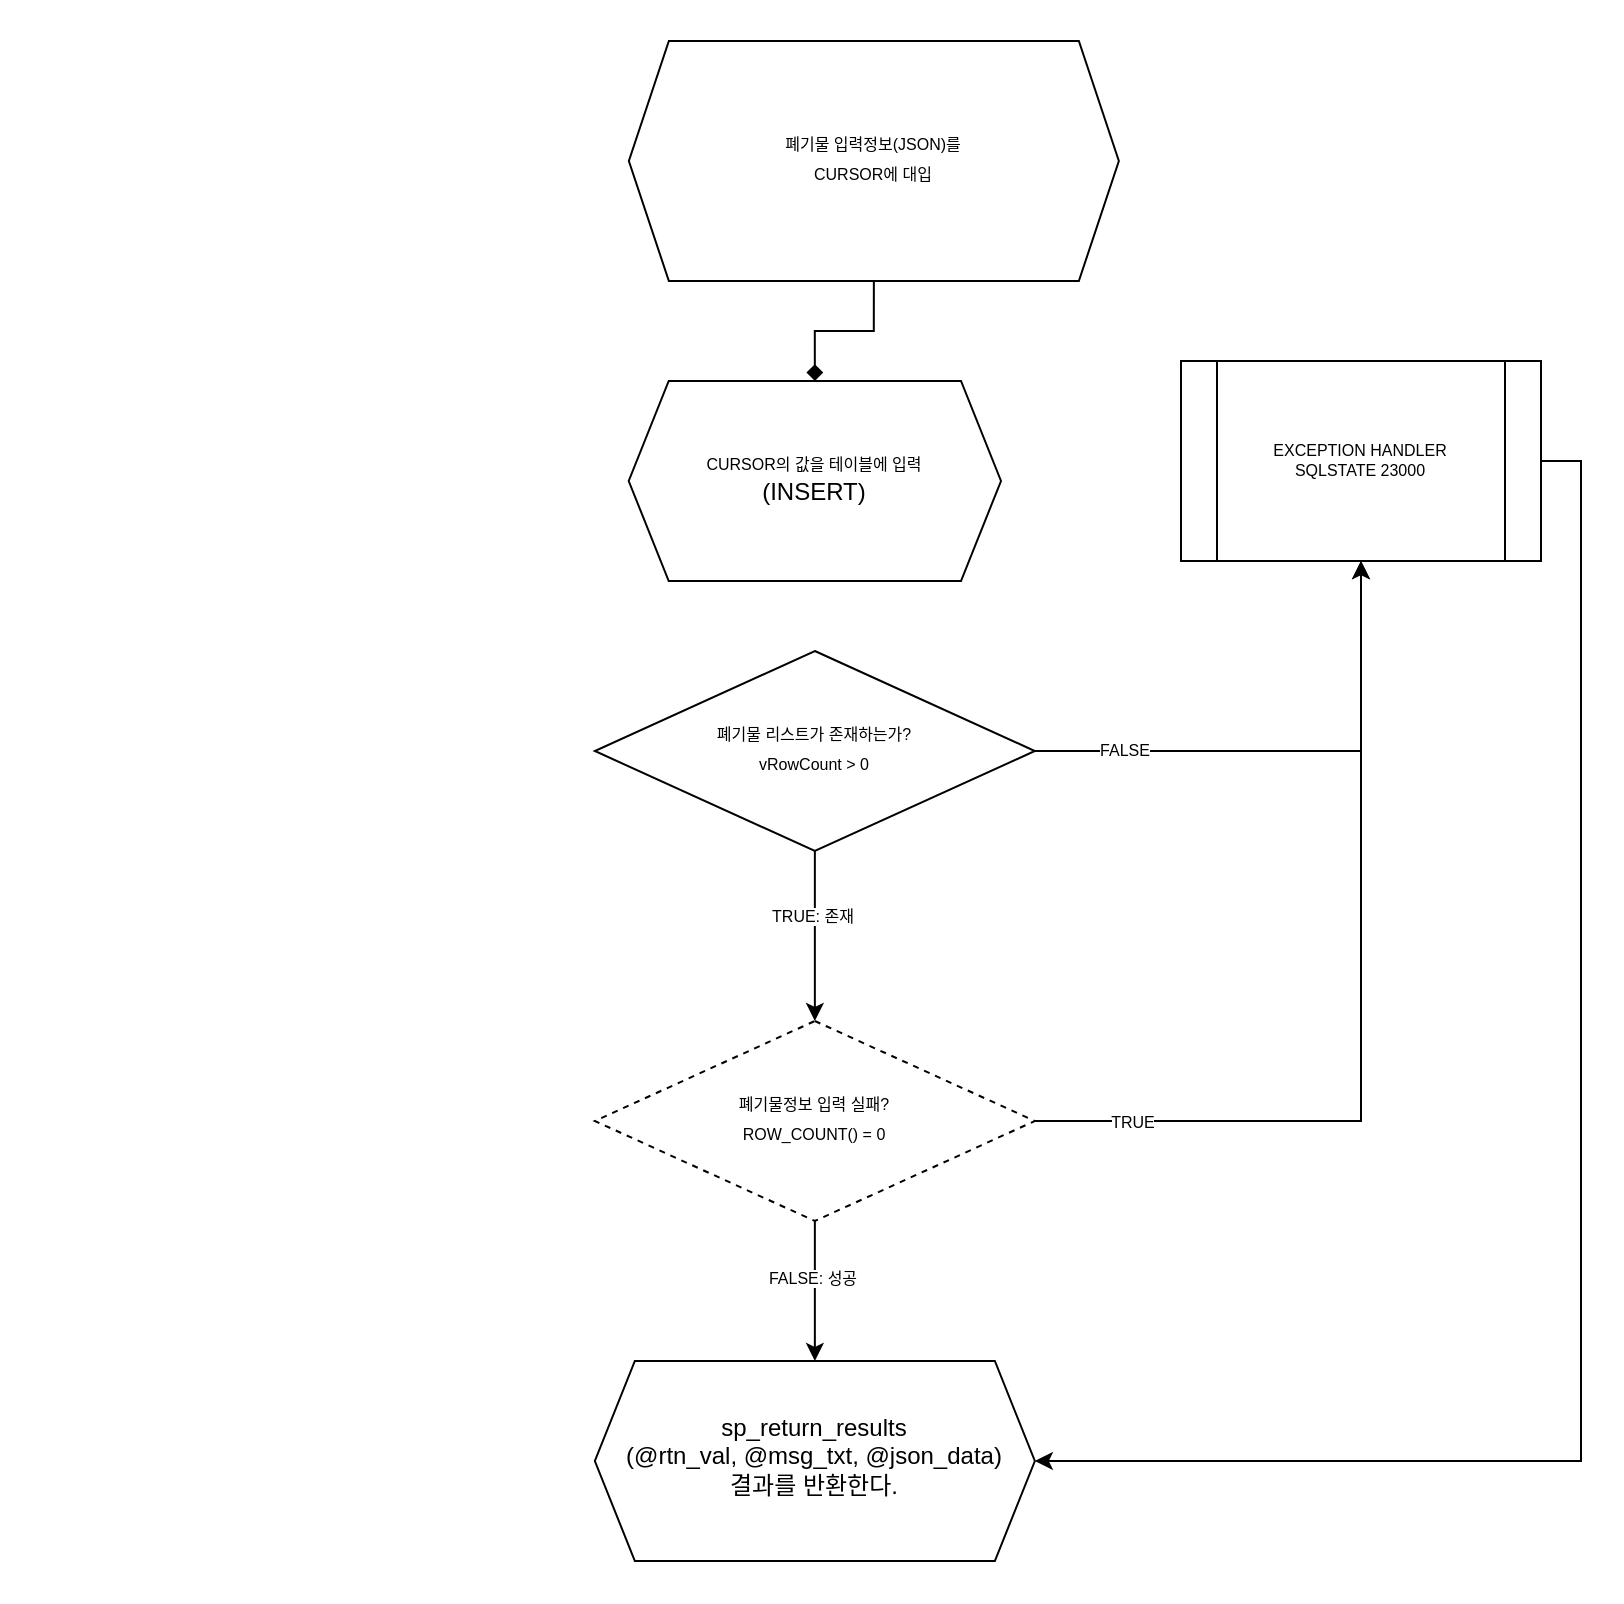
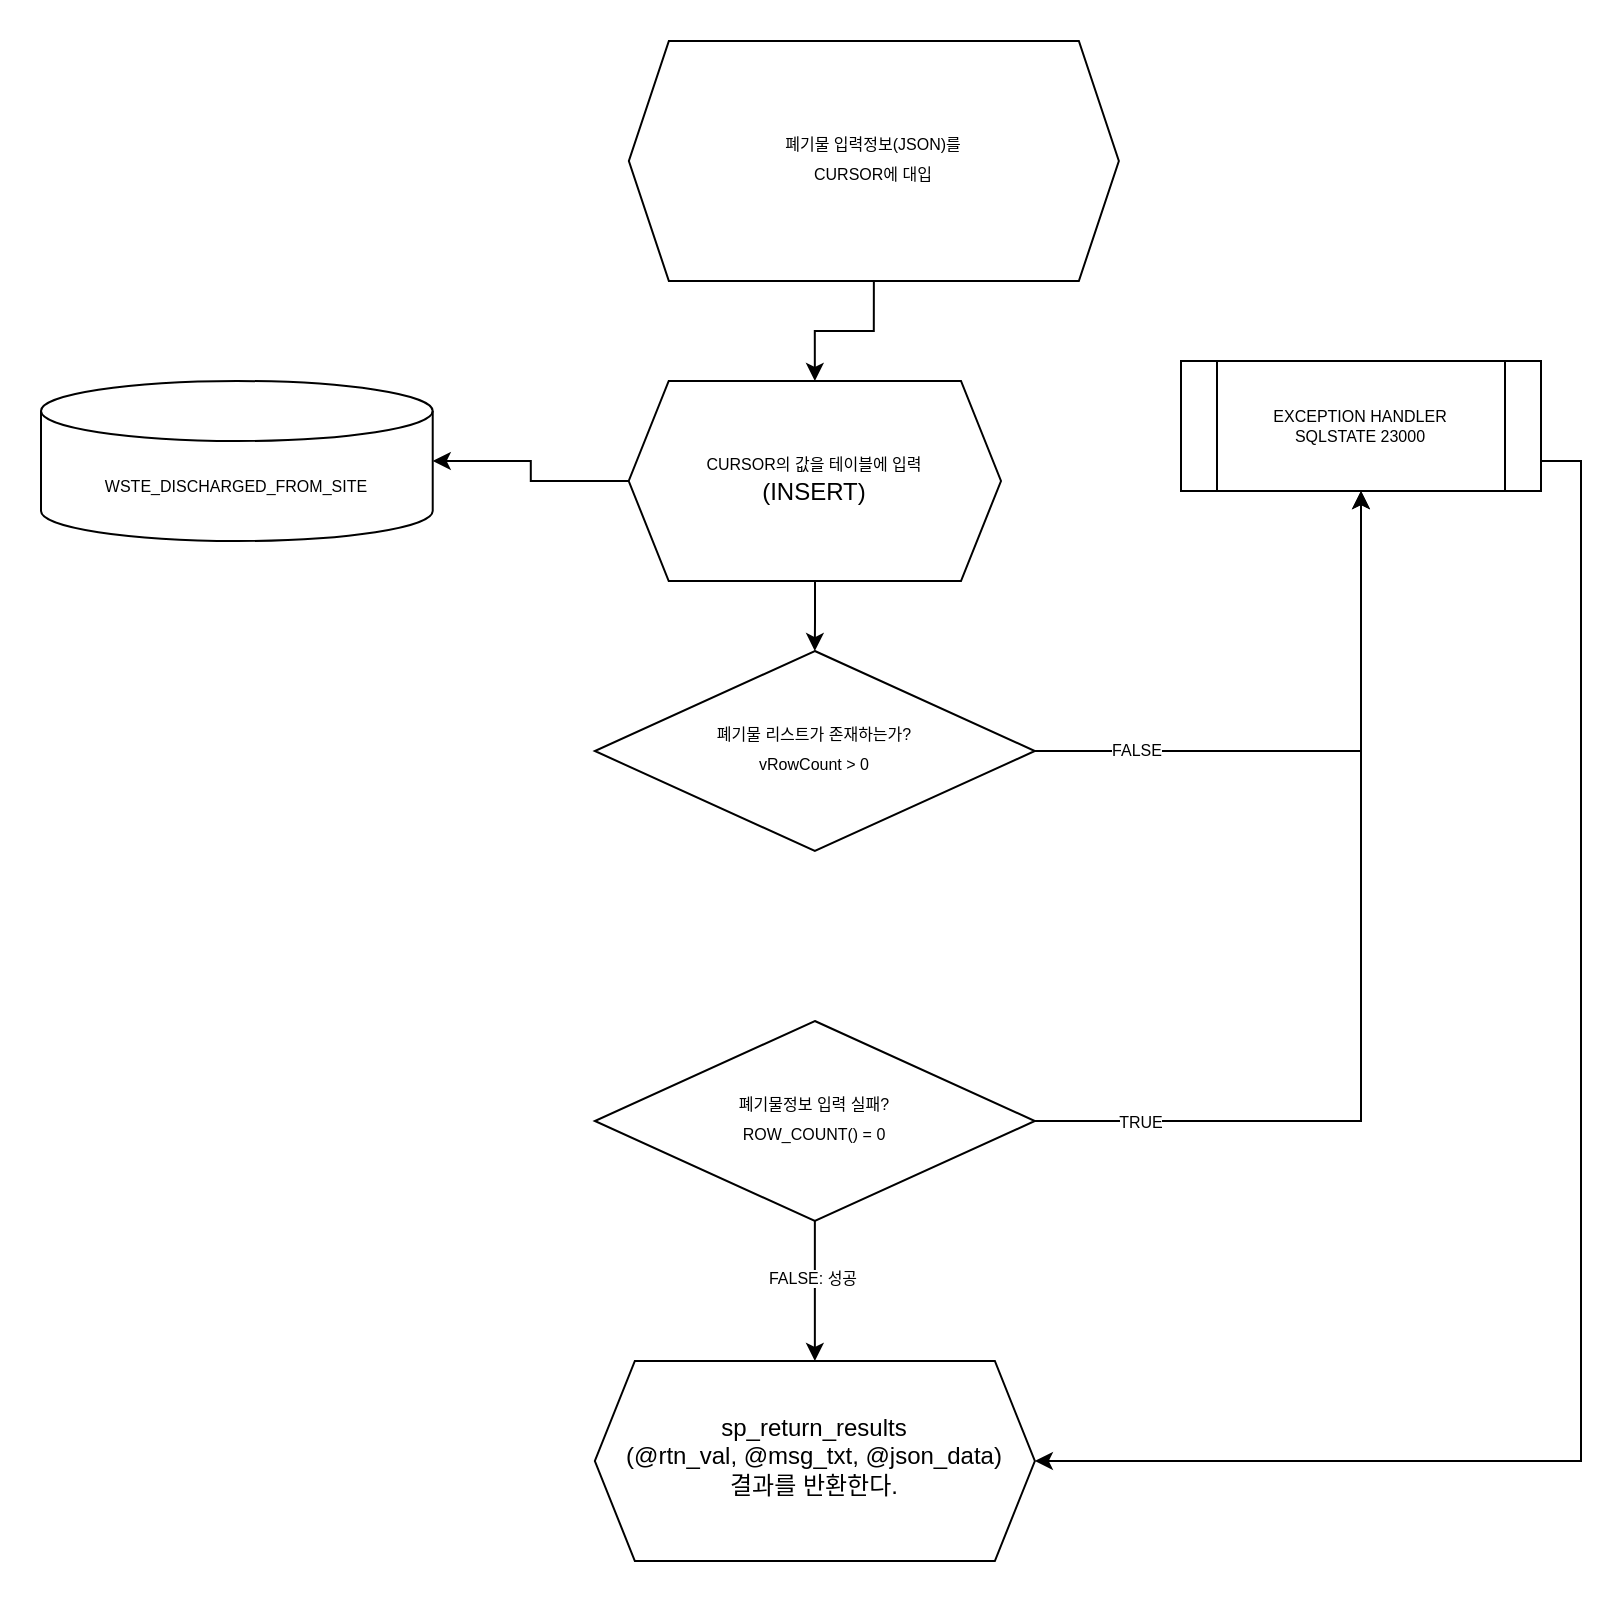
edge "폐기물 입력정보(JSON)를 CURSOR에 대입" -> "CURSOR의 값을 테이블에 입력 (INSERT)": arrowhead diamond -> classic
node "WSTE_DISCHARGED_FROM_SITE": added
node "EXCEPTION HANDLER SQLSTATE 23000": size 360x200 -> 360x130
edge "CURSOR의 값을 테이블에 입력 (INSERT)" -> "WSTE_DISCHARGED_FROM_SITE": added
edge "CURSOR의 값을 테이블에 입력 (INSERT)" -> "폐기물 리스트가 존재하는가? vRowCount > 0": added
edge "폐기물 리스트가 존재하는가? vRowCount > 0" -> "폐기물정보 입력 실패? ROW_COUNT() = 0": removed, label "TRUE: 존재"
node "폐기물정보 입력 실패? ROW_COUNT() = 0": style dashed -> solid
